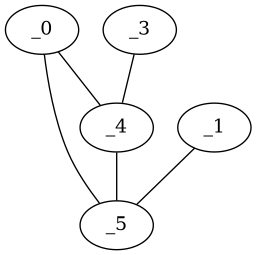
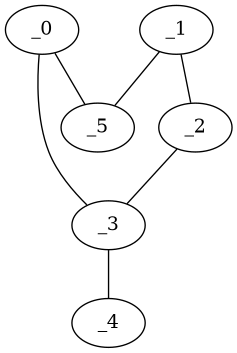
edge "_0" -- "_4": now "_0" -- "_3"
node "_2": added
edge "_4" -- "_5": removed
